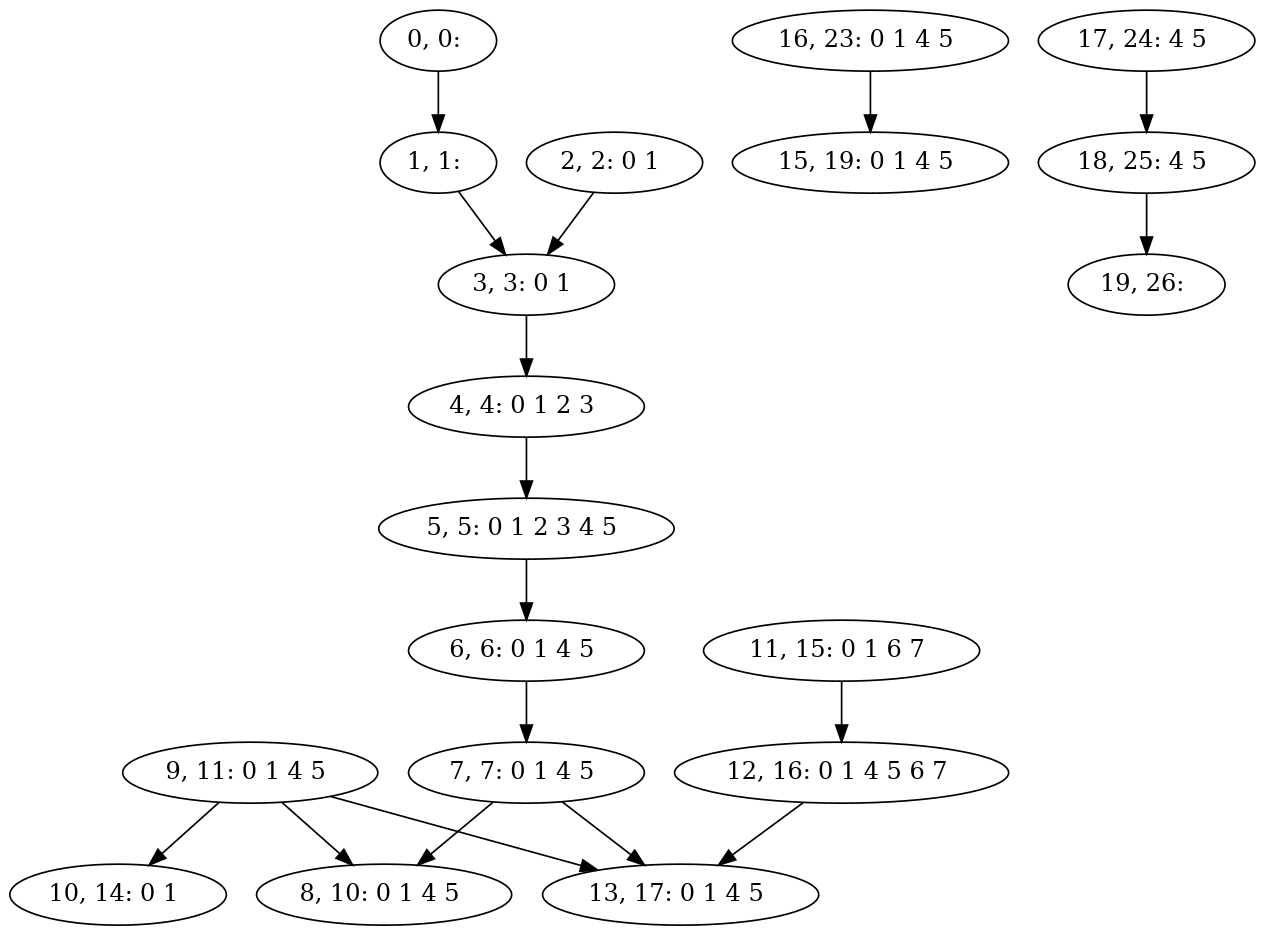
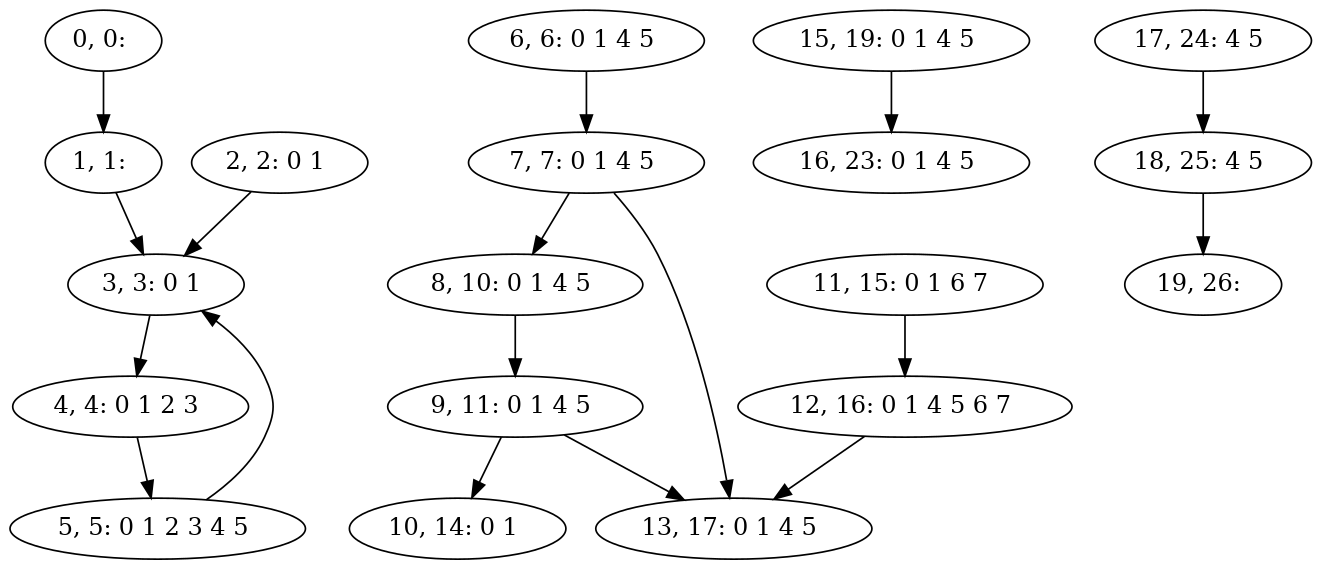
edge "16, 23: 0 1 4 5" -> "15, 19: 0 1 4 5": reversed
edge "5, 5: 0 1 2 3 4 5" -> "6, 6: 0 1 4 5": now "5, 5: 0 1 2 3 4 5" -> "3, 3: 0 1"
edge "9, 11: 0 1 4 5" -> "8, 10: 0 1 4 5": reversed
